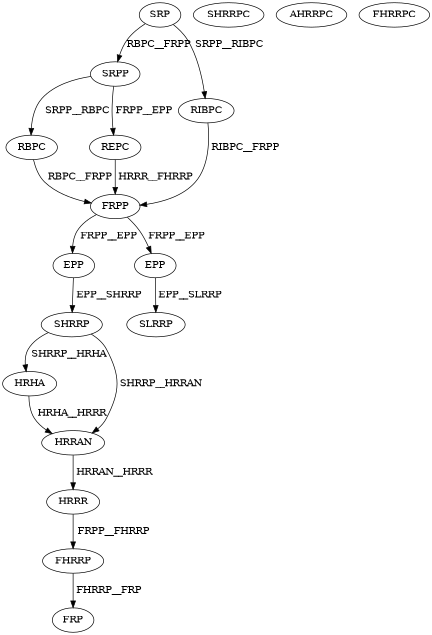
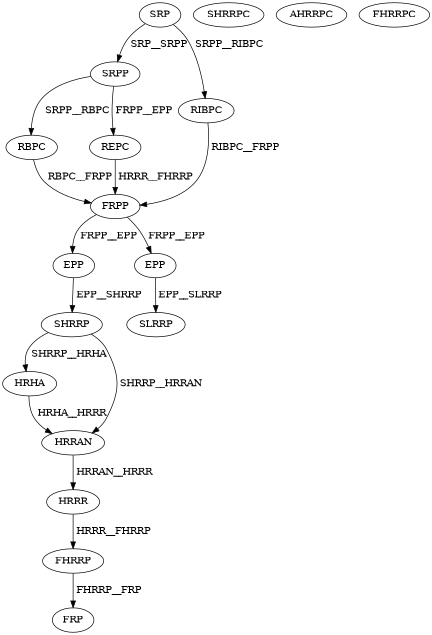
edge "SRP" -> "SRPP": label " RBPC__FRPP" -> " SRP__SRPP"
edge "HRRR" -> "FHRRP": label " FRPP__FHRRP" -> " HRRR__FHRRP"
